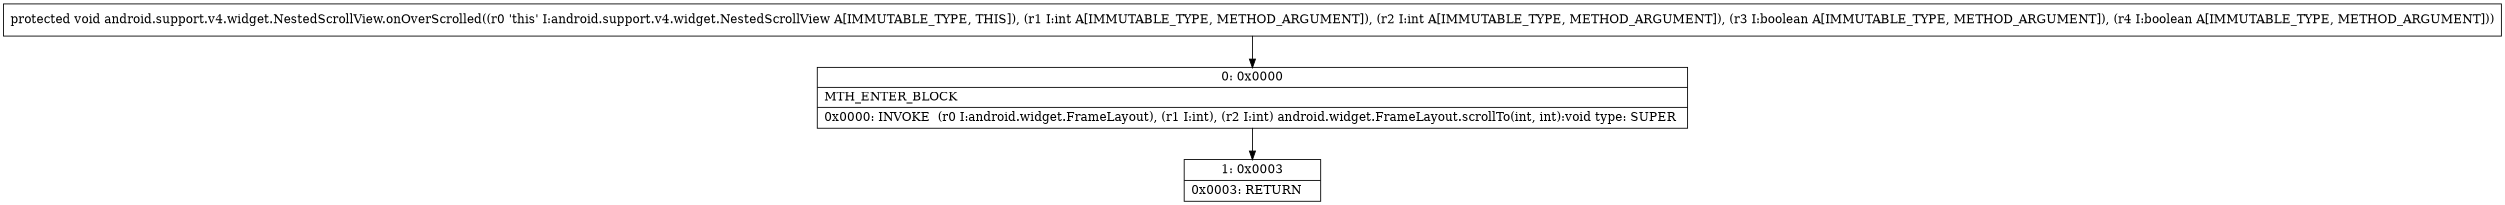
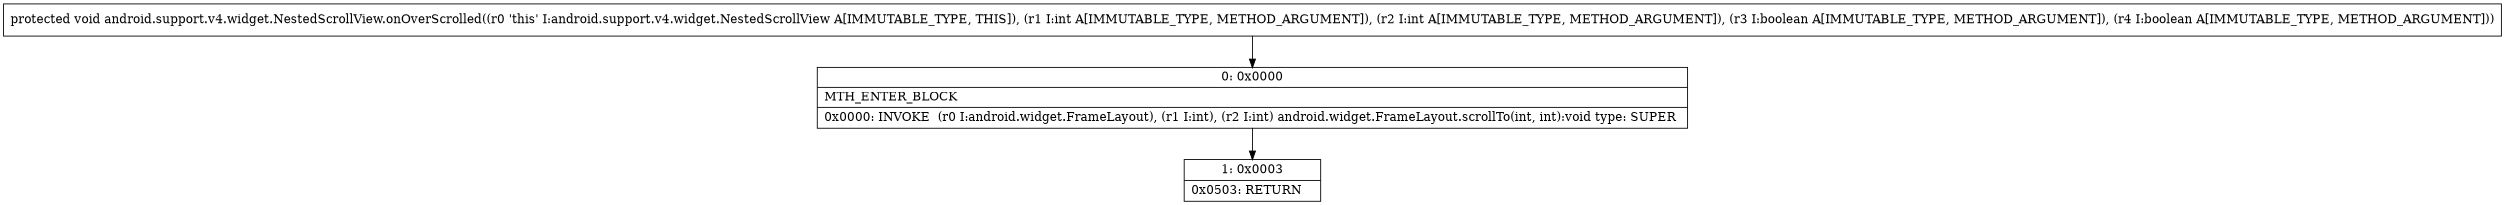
node "1: 0x0003": text "0x0003: RETURN" -> "0x0503: RETURN"
